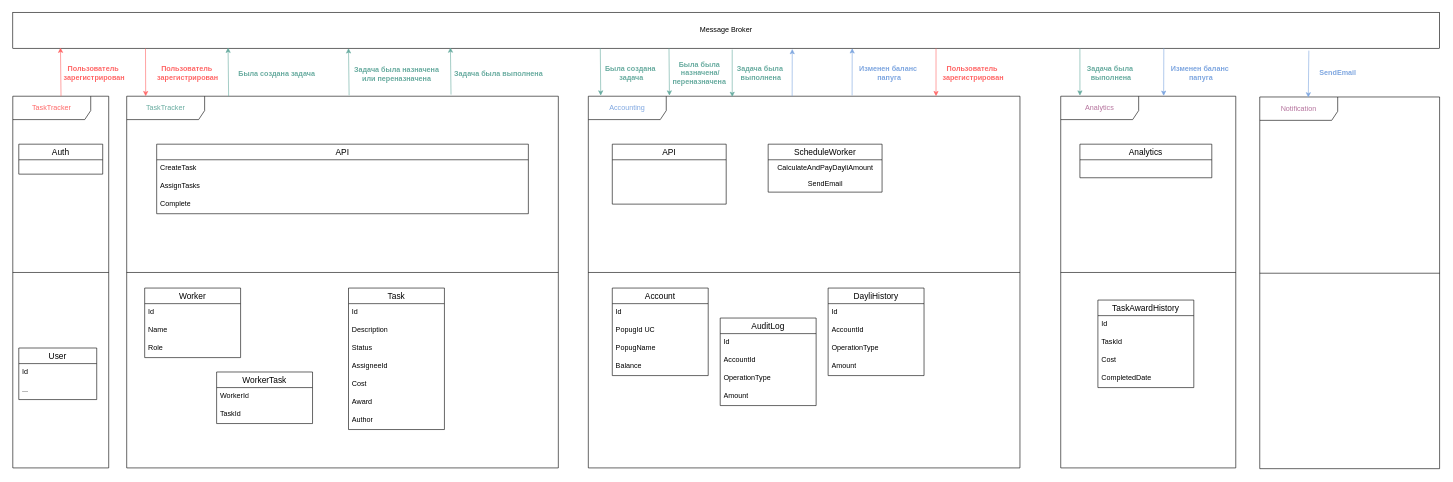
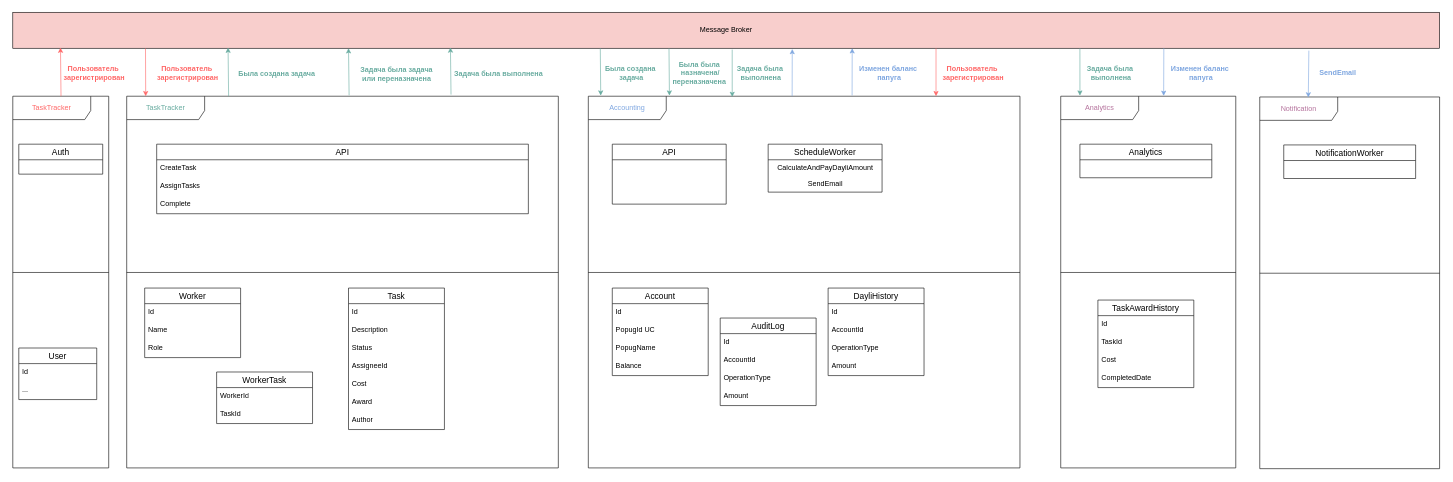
node "Message Broker": fillcolor #ffffff -> #f8cecc
node "Задача была назначена или переназначена": label "Задача была назначена или переназначена" -> "Задача была задача или переназначена"
node "NotificationWorker": added
